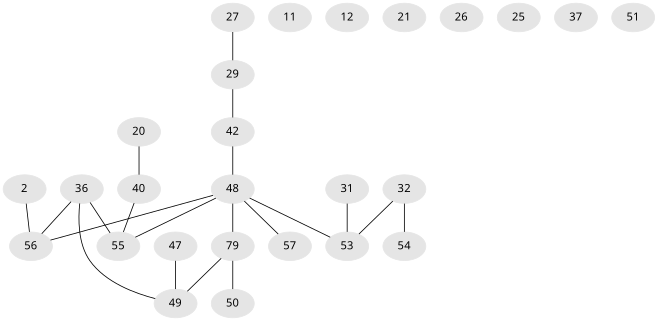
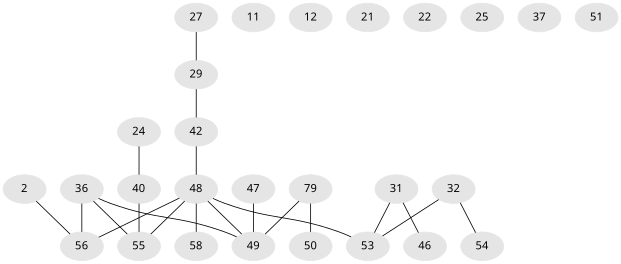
node "26": label "26" -> "22"
node "20": label "20" -> "24"
edge "48" -- "79": now "48" -- "49"
node "57": label "57" -> "58"
node "46": added
